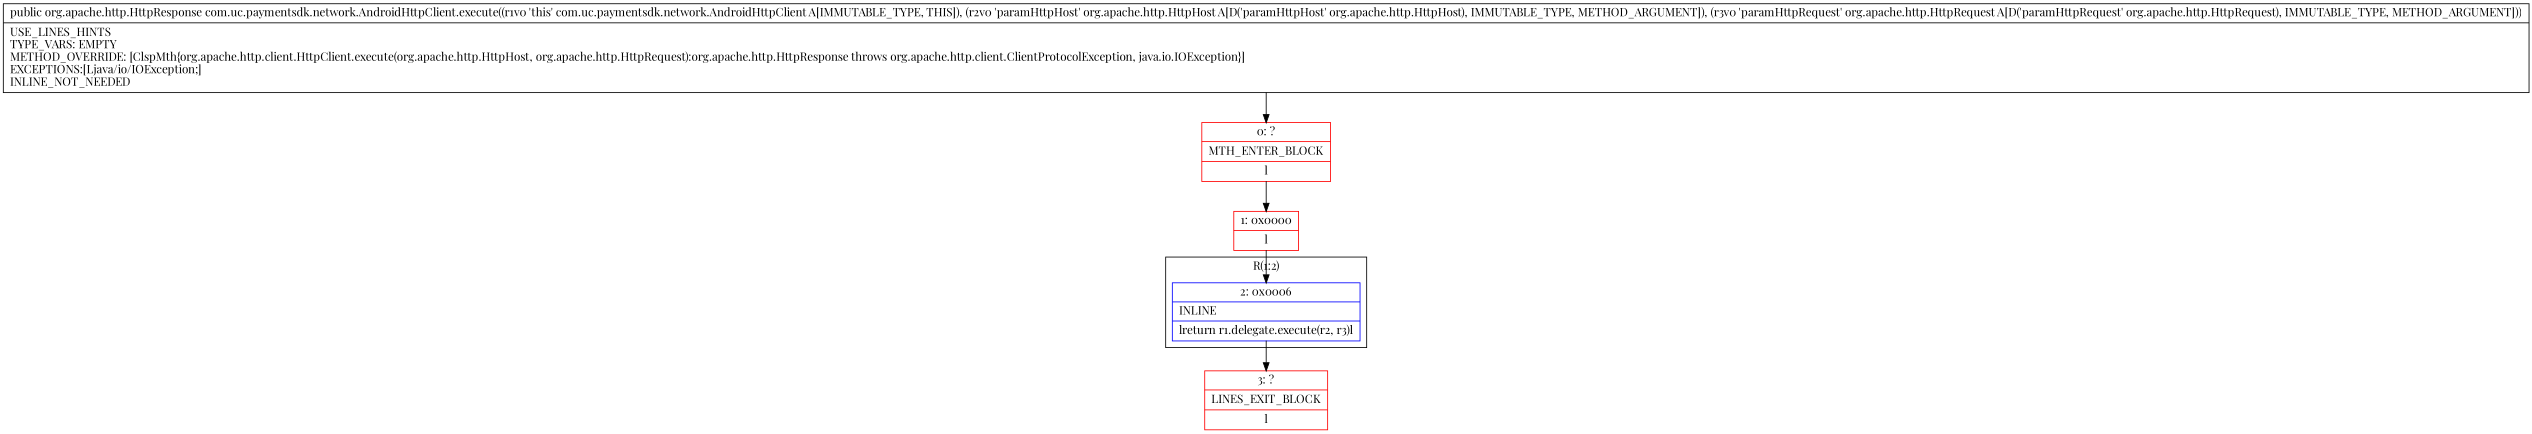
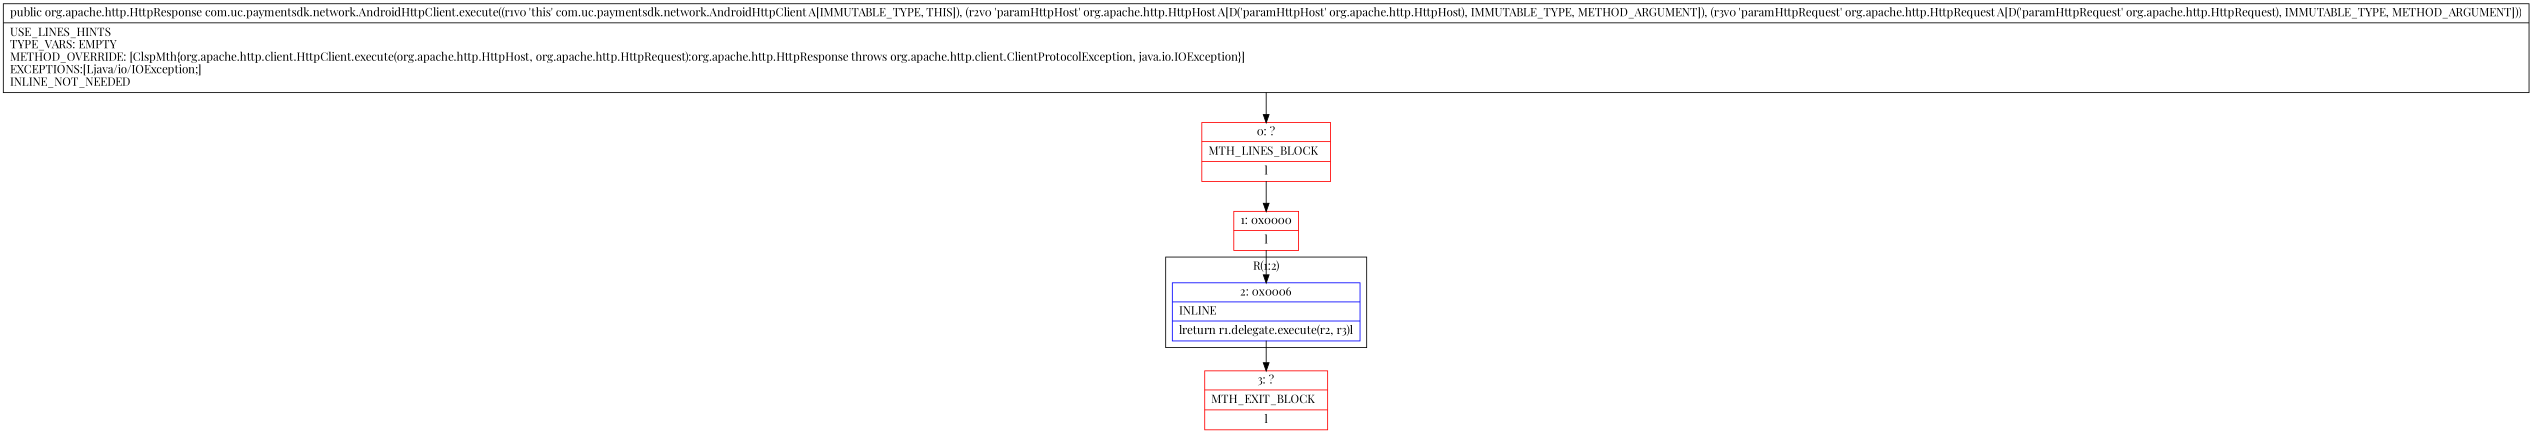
node "0: ?": text "MTH_ENTER_BLOCK" -> "MTH_LINES_BLOCK"
node "3: ?": text "LINES_EXIT_BLOCK" -> "MTH_EXIT_BLOCK"
